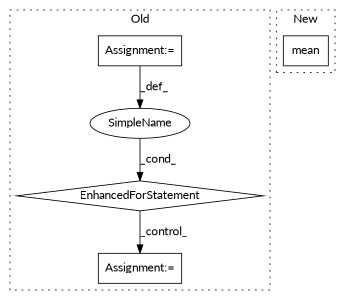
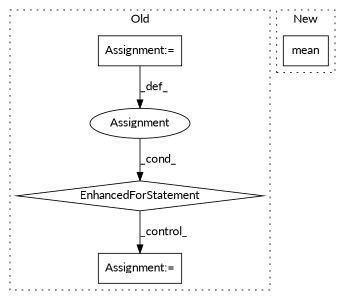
node "SimpleName": label "SimpleName" -> "Assignment"
